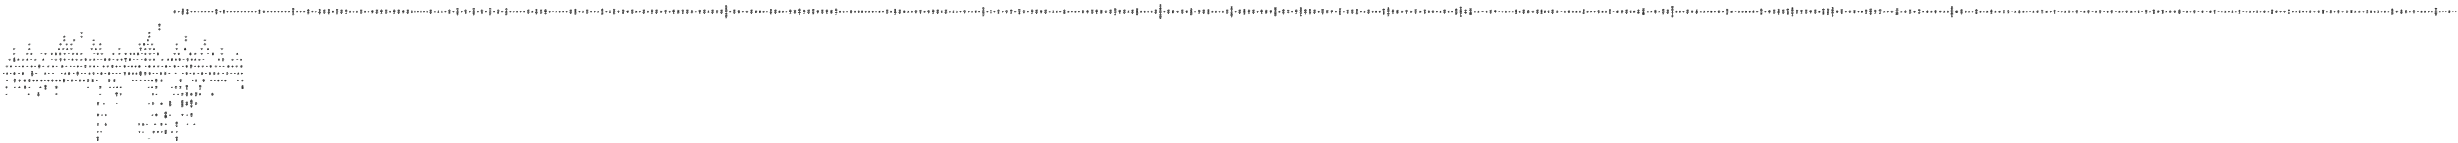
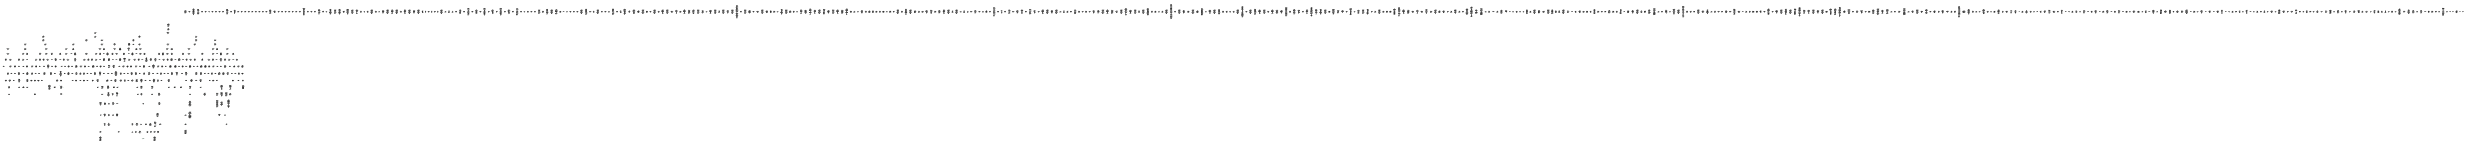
node "# 0x25b8 JUMPDEST PUSHX Data PUSHX Data PUSHX Data JUMP": removed
node "# 0x1ac PUSHX LogicData EQ PUSHX Data JUMPI": added
